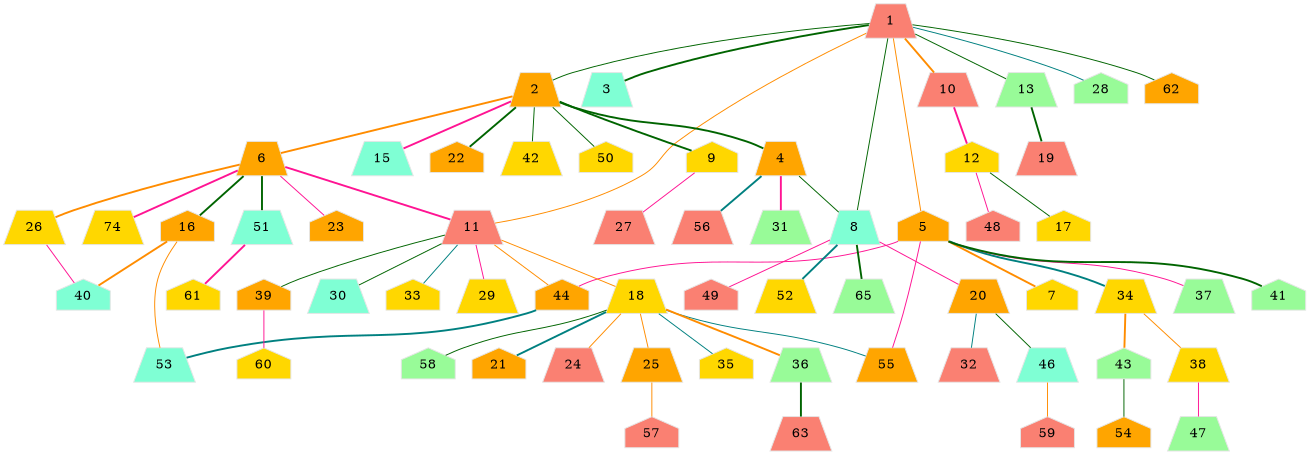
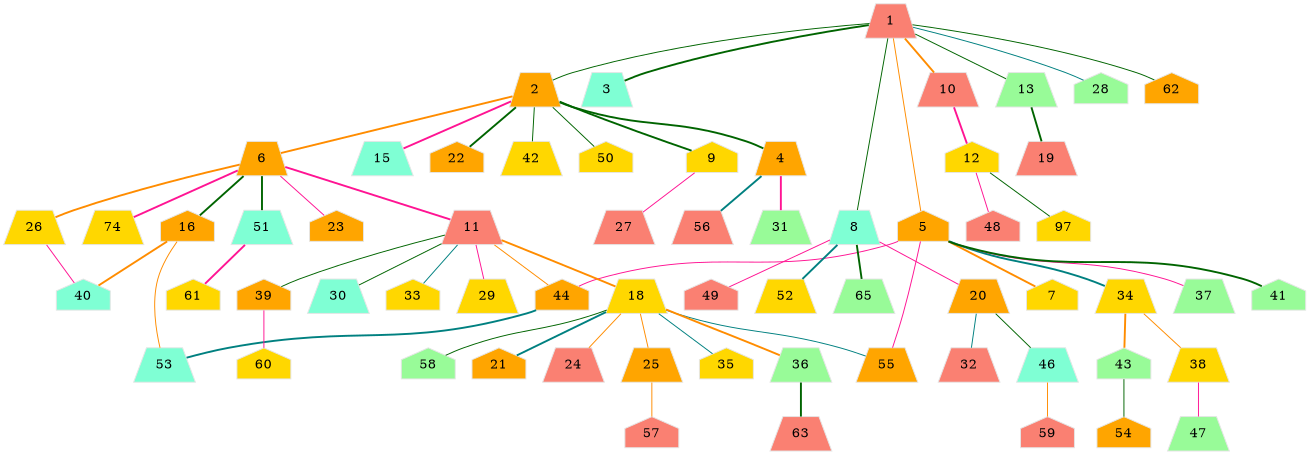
edge "1" -- "11": removed
edge "4" -- "8": removed
node "17": label "17" -> "97"
edge "11" -- "18": style solid -> bold
